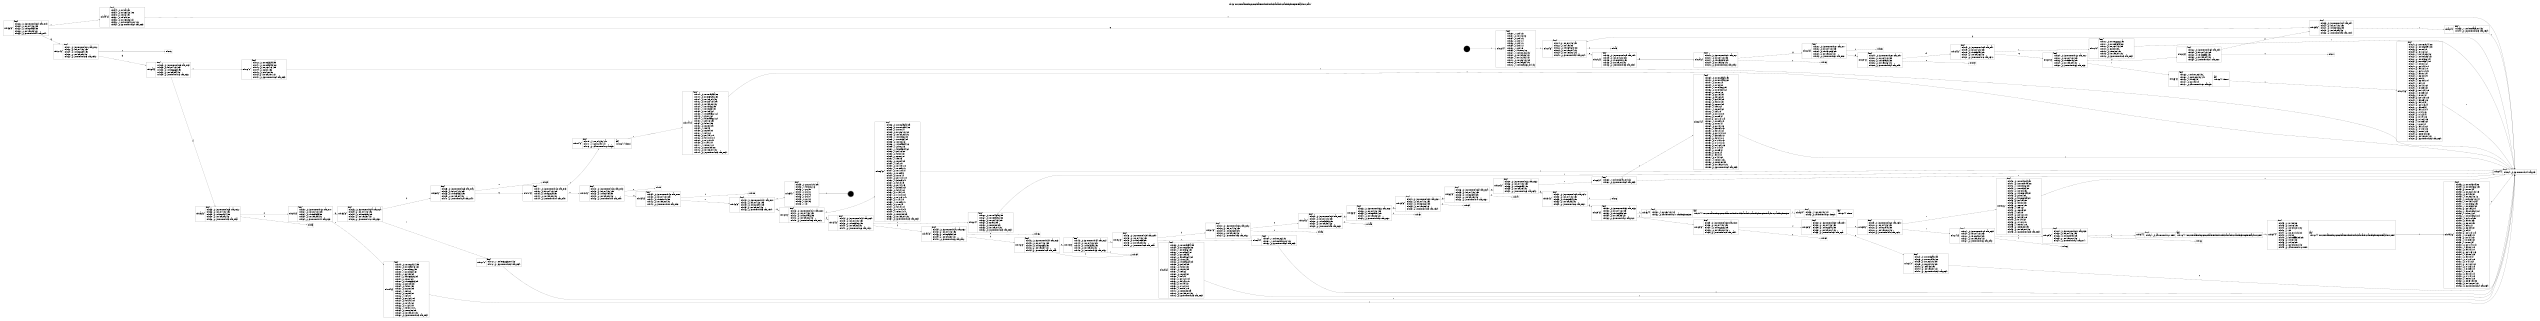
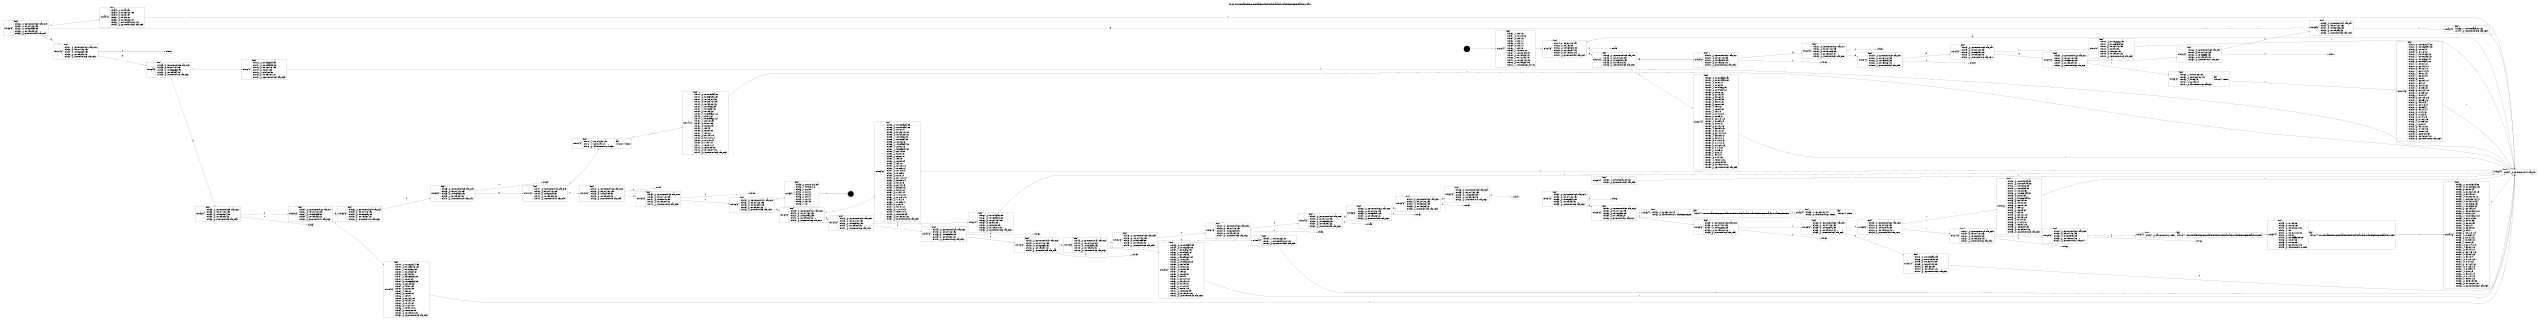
edge "0x4018e5 [12]" -> "0x401e3d [134]": now "0x401296 [22]" -> "0x401e3d [134]"
node "0x40157e [25]": removed
edge "0x4014cf [25]" -> "0x401cf9": now "0x4014cf [25]" -> "0x4016b5 [88]"
node "0x401780 [12]": removed
